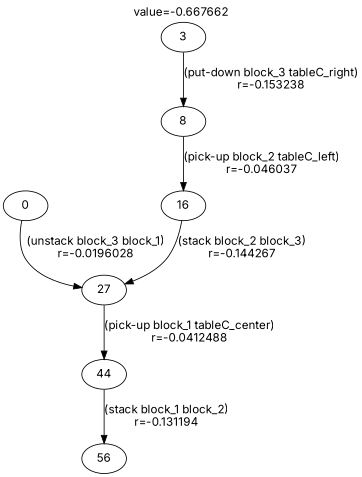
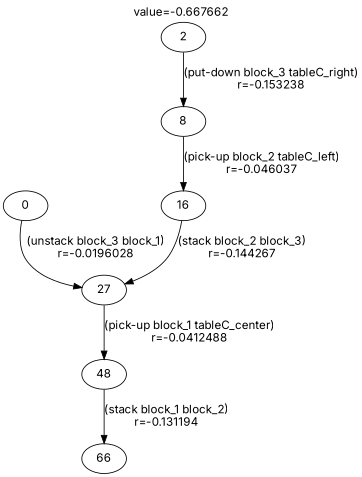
node "3": label "3" -> "2"
node "44": label "44" -> "48"
node "56": label "56" -> "66"
